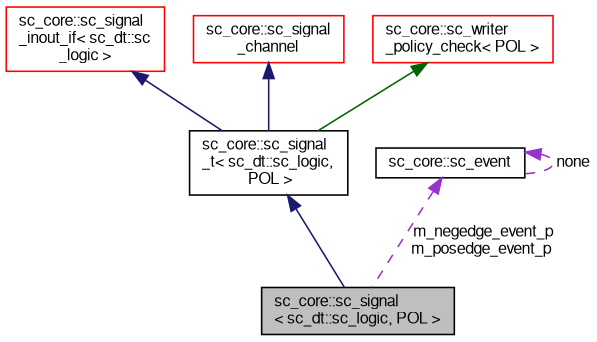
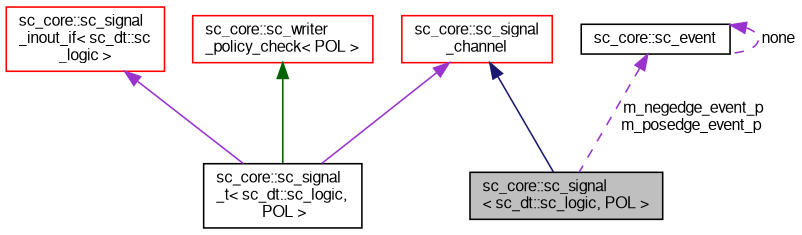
edge "sc_core::sc_signal _t< sc_dt::sc_logic, POL >" -> "sc_core::sc_signal _inout_if< sc_dt::sc _logic >": color midnightblue -> darkorchid3
edge "sc_core::sc_signal _t< sc_dt::sc_logic, POL >" -> "sc_core::sc_signal _channel": color midnightblue -> darkorchid3
edge "sc_core::sc_signal < sc_dt::sc_logic, POL >" -> "sc_core::sc_signal _t< sc_dt::sc_logic, POL >": now "sc_core::sc_signal < sc_dt::sc_logic, POL >" -> "sc_core::sc_signal _channel"
